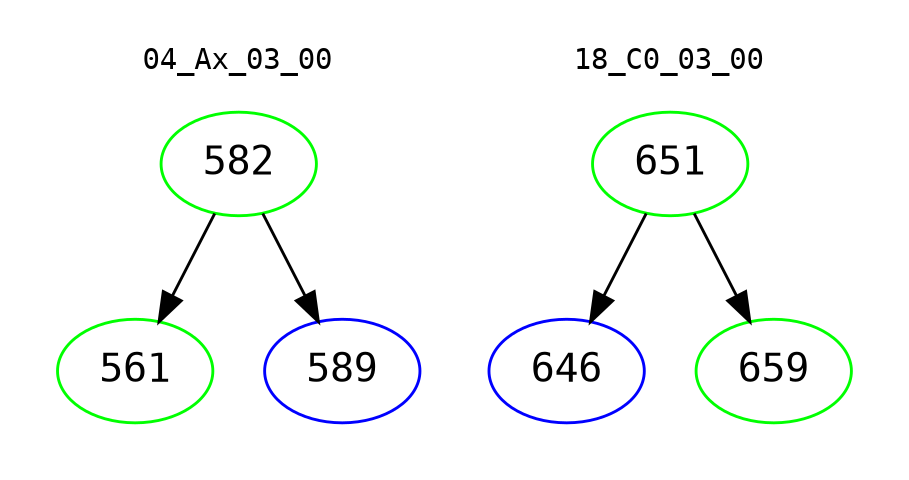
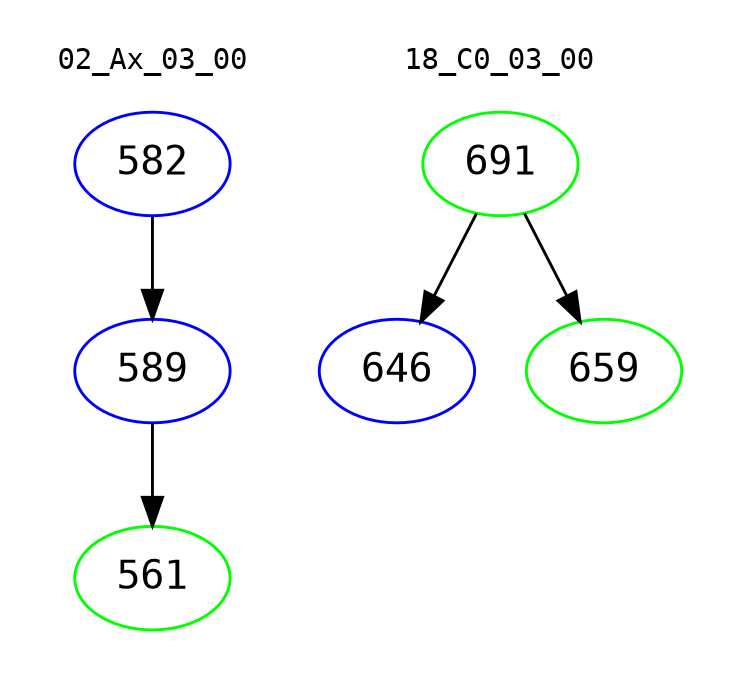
cluster "04_Ax_03_00": label "04_Ax_03_00" -> "02_Ax_03_00"
node "582": color green -> blue
node "651": label "651" -> "691"
edge "582" -> "561": now "589" -> "561"
